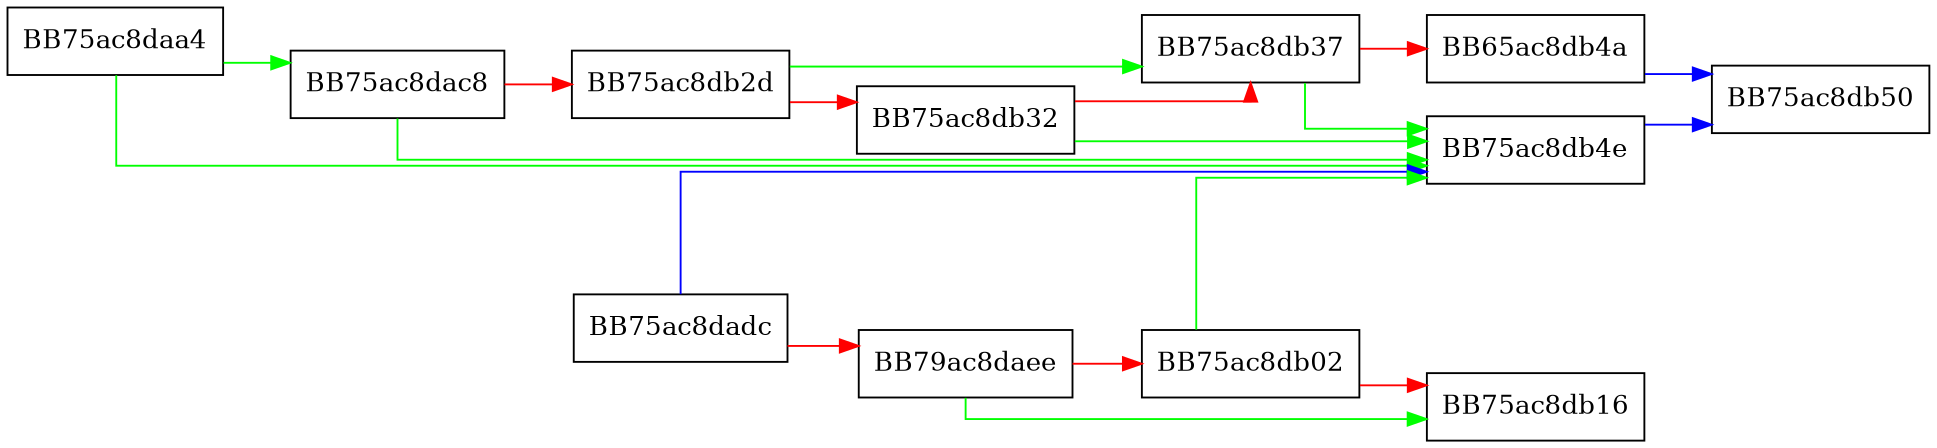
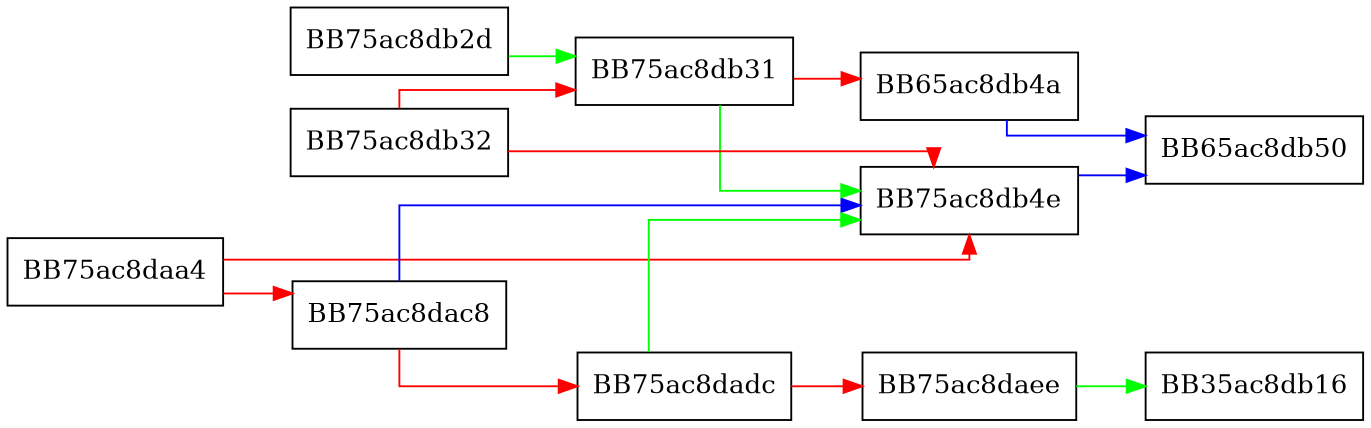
node "BB75ac8db37": label "BB75ac8db37" -> "BB75ac8db31"
edge "BB75ac8daa4" -> "BB75ac8dac8": color green -> red
edge "BB75ac8dac8" -> "BB75ac8db2d": now "BB75ac8dac8" -> "BB75ac8dadc"
node "BB75ac8db50": label "BB75ac8db50" -> "BB65ac8db50"
edge "BB75ac8db2d" -> "BB75ac8db32": removed
edge "BB75ac8db32" -> "BB75ac8db4e": color green -> red
edge "BB75ac8dac8" -> "BB75ac8db4e": color green -> blue
edge "BB75ac8daa4" -> "BB75ac8db4e": color green -> red
edge "BB75ac8dadc" -> "BB75ac8db4e": color blue -> green
node "BB79ac8daee": label "BB79ac8daee" -> "BB75ac8daee"
node "BB75ac8db02": removed
node "BB75ac8db16": label "BB75ac8db16" -> "BB35ac8db16"
